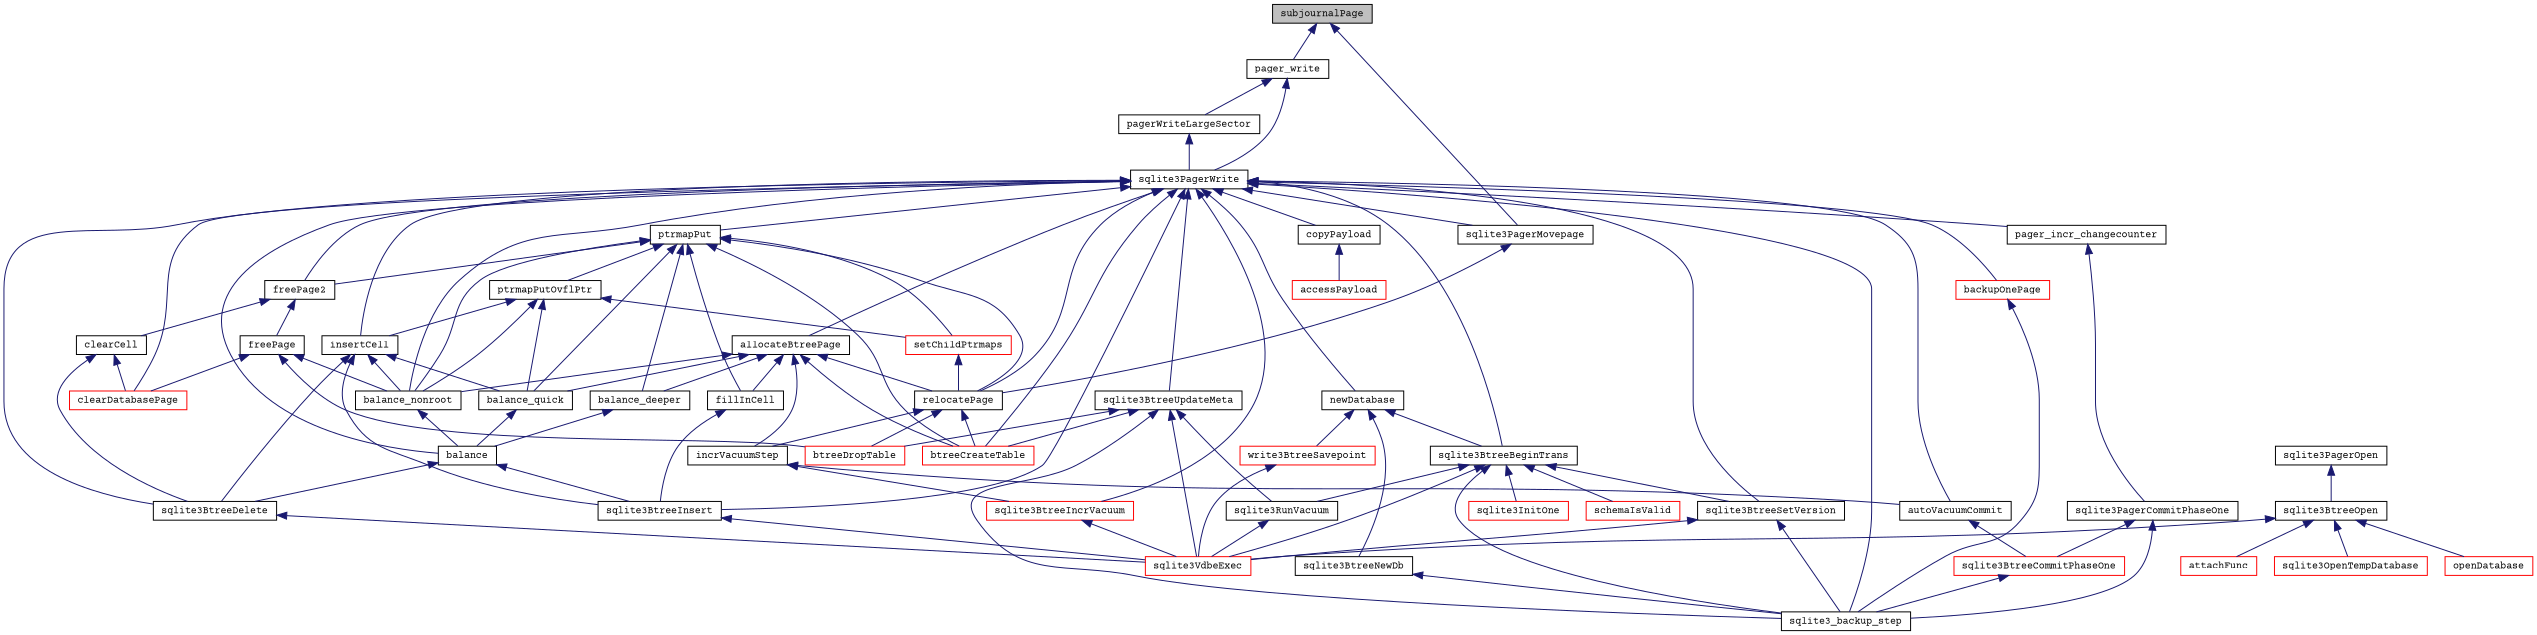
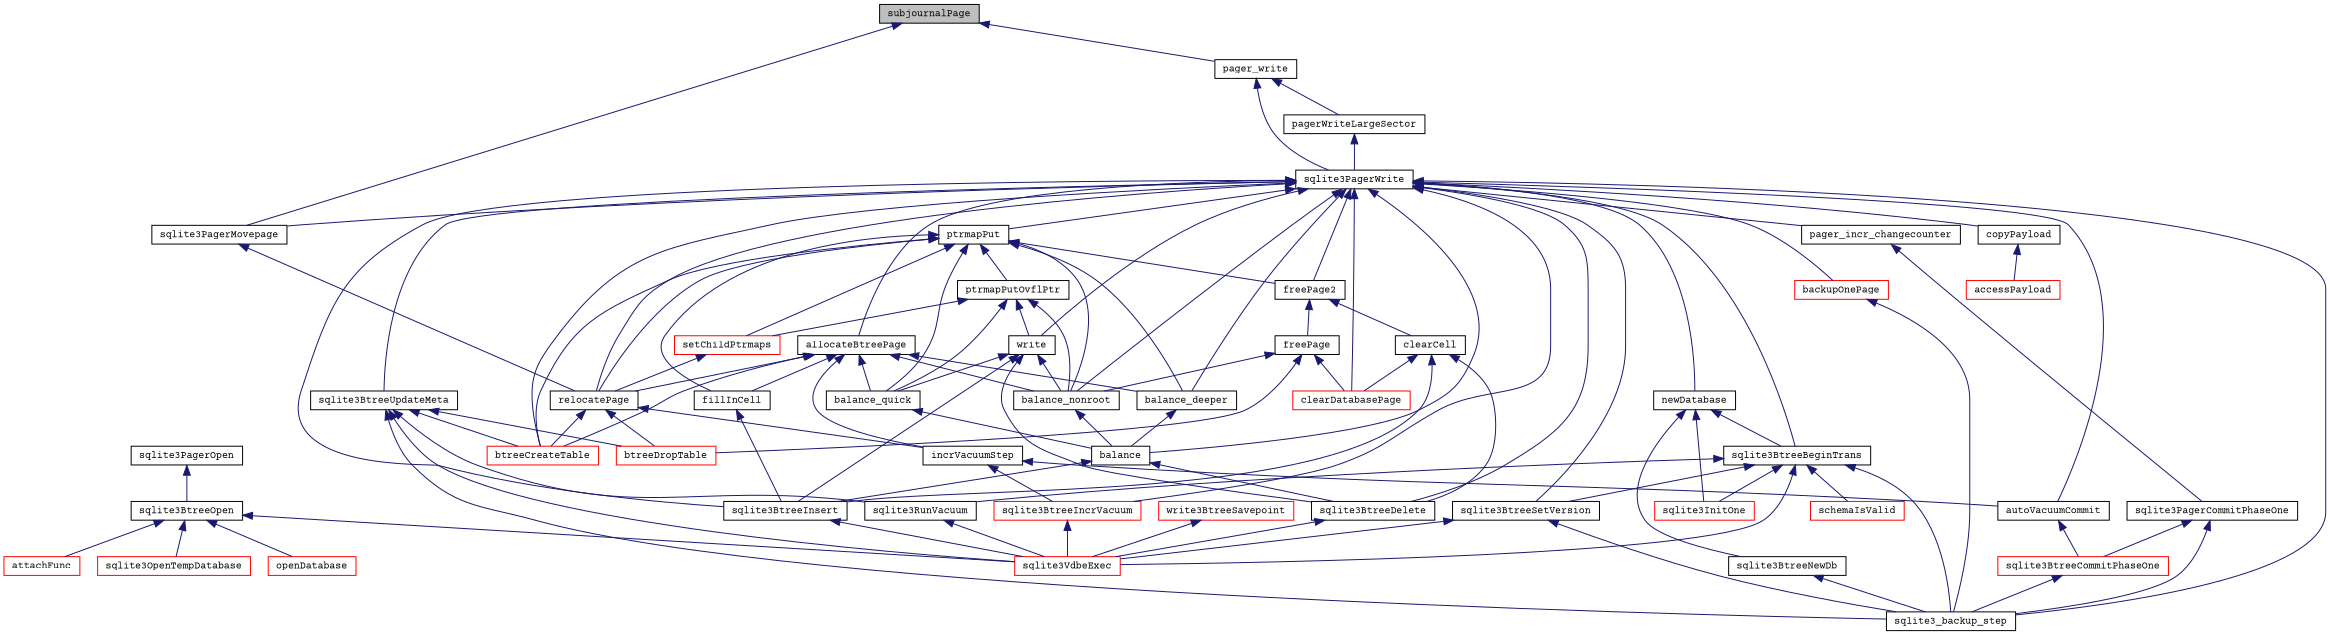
edge "balance_deeper" -> "sqlite3PagerWrite": added
node "insertCell": label "insertCell" -> "write"
edge "write3BtreeSavepoint" -> "newDatabase": now "sqlite3InitOne" -> "newDatabase"
edge "sqlite3BtreeInsert" -> "clearCell": added
